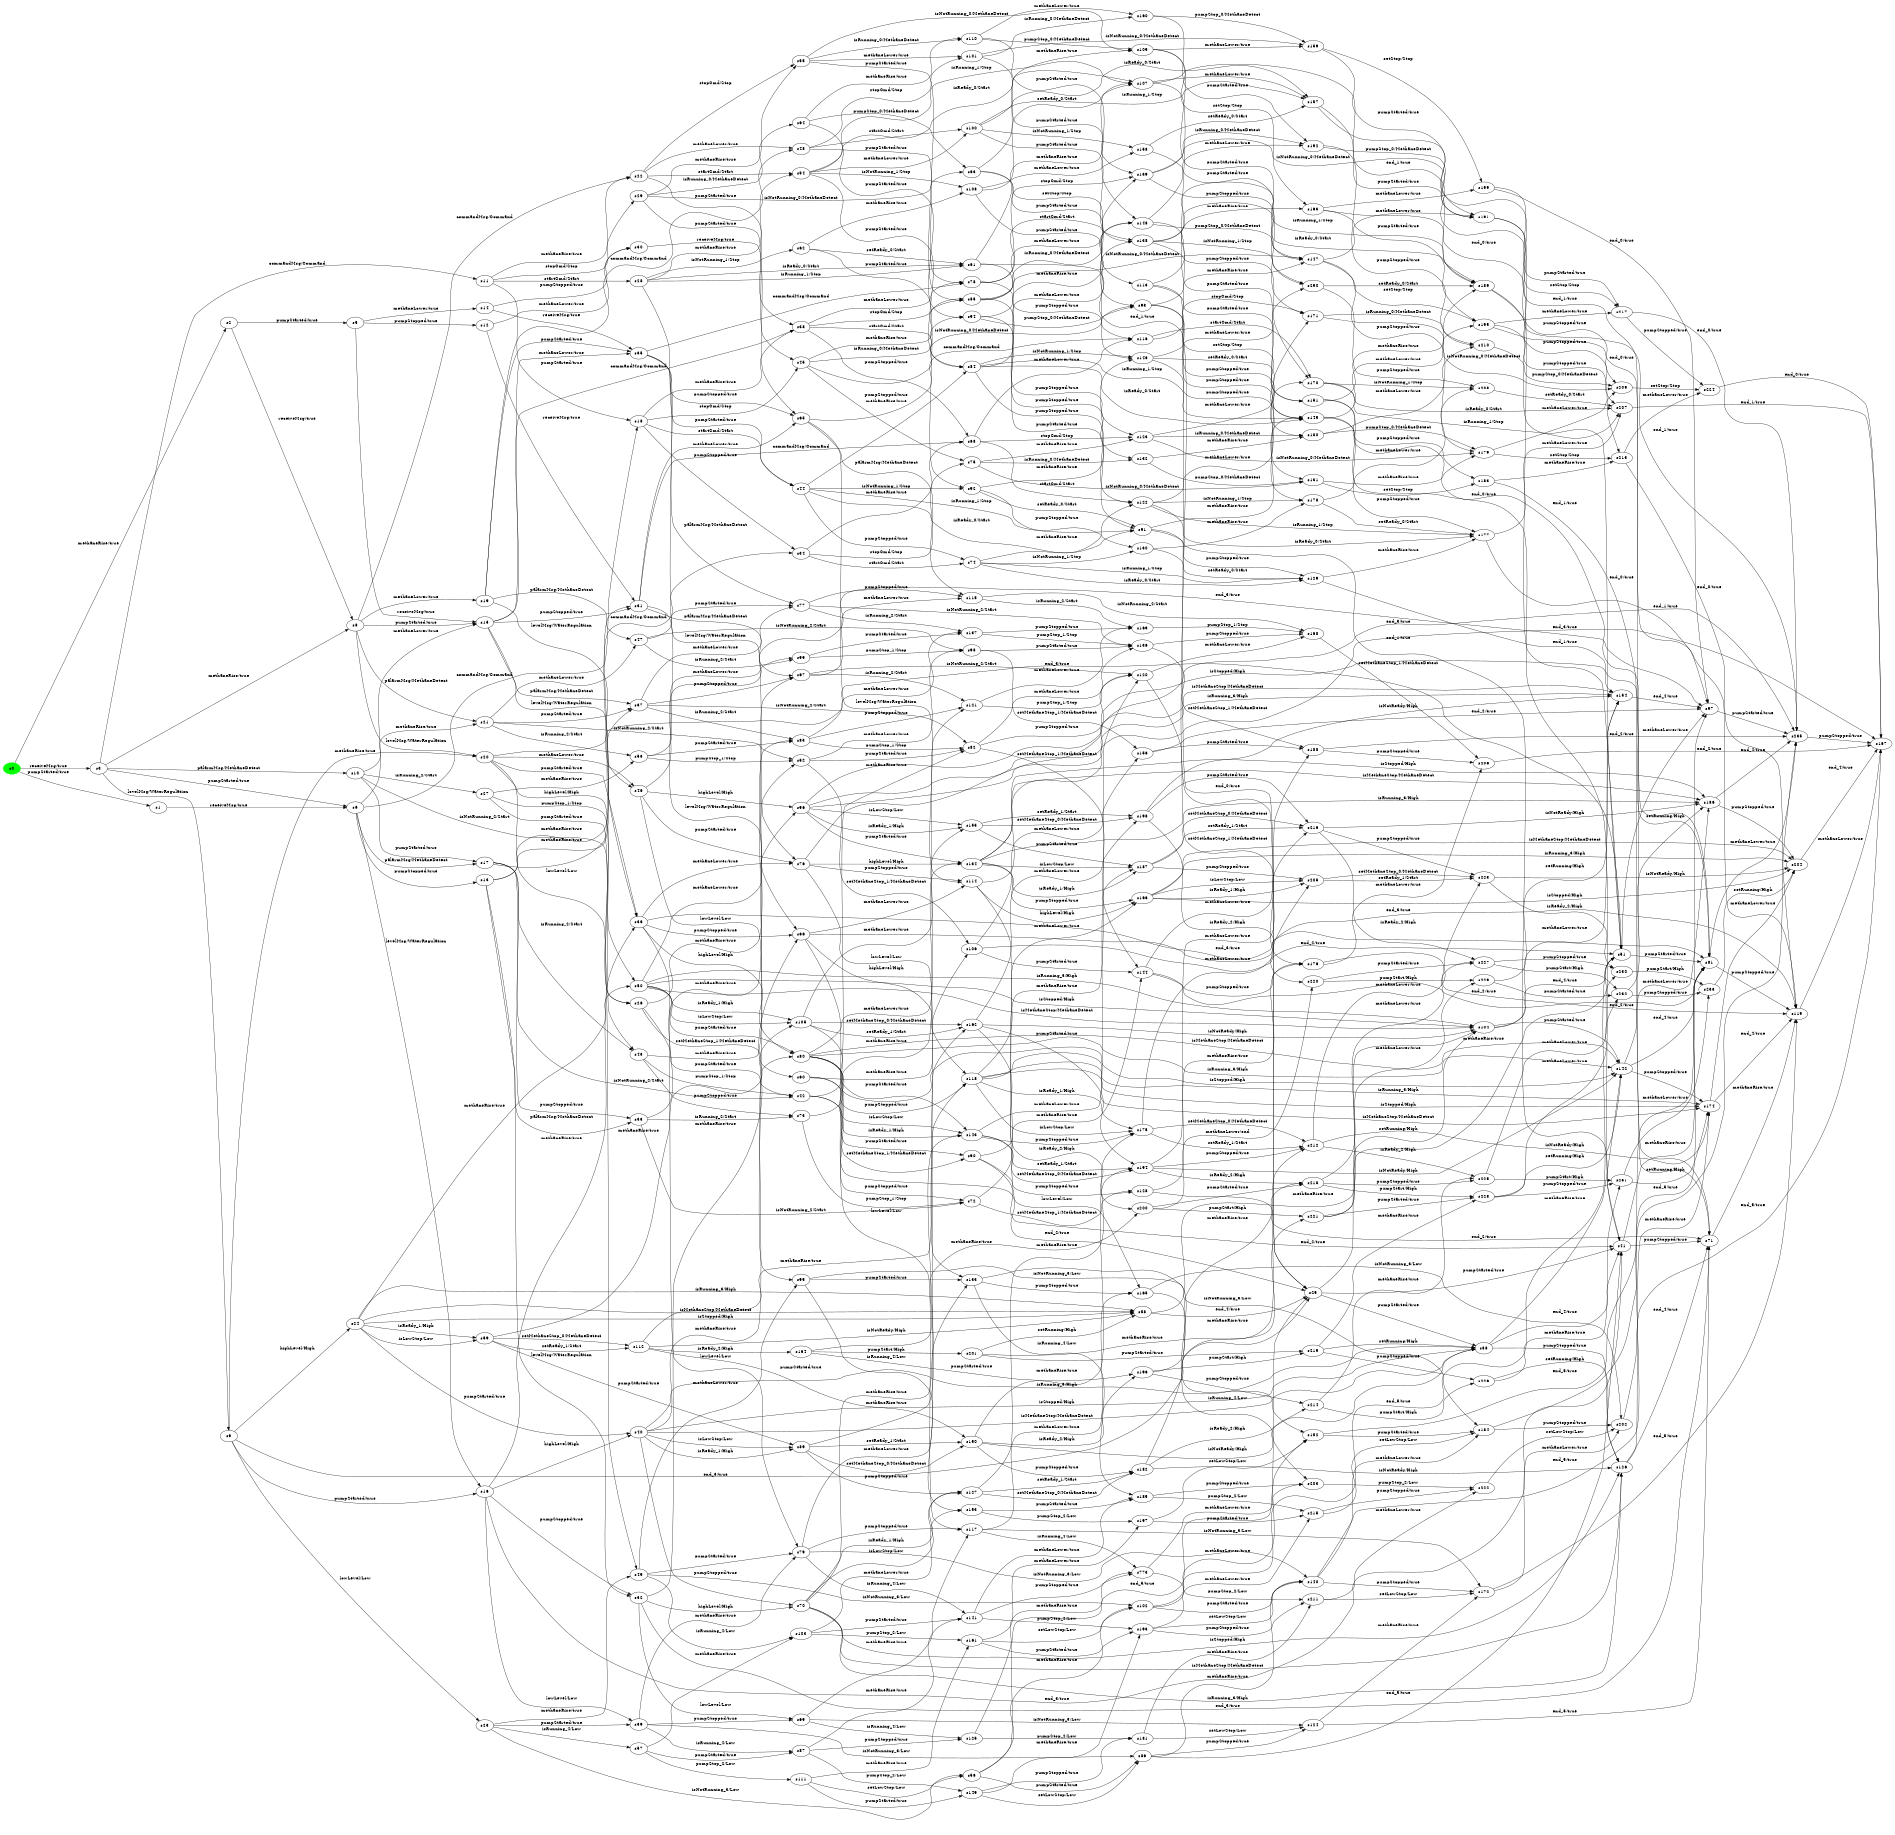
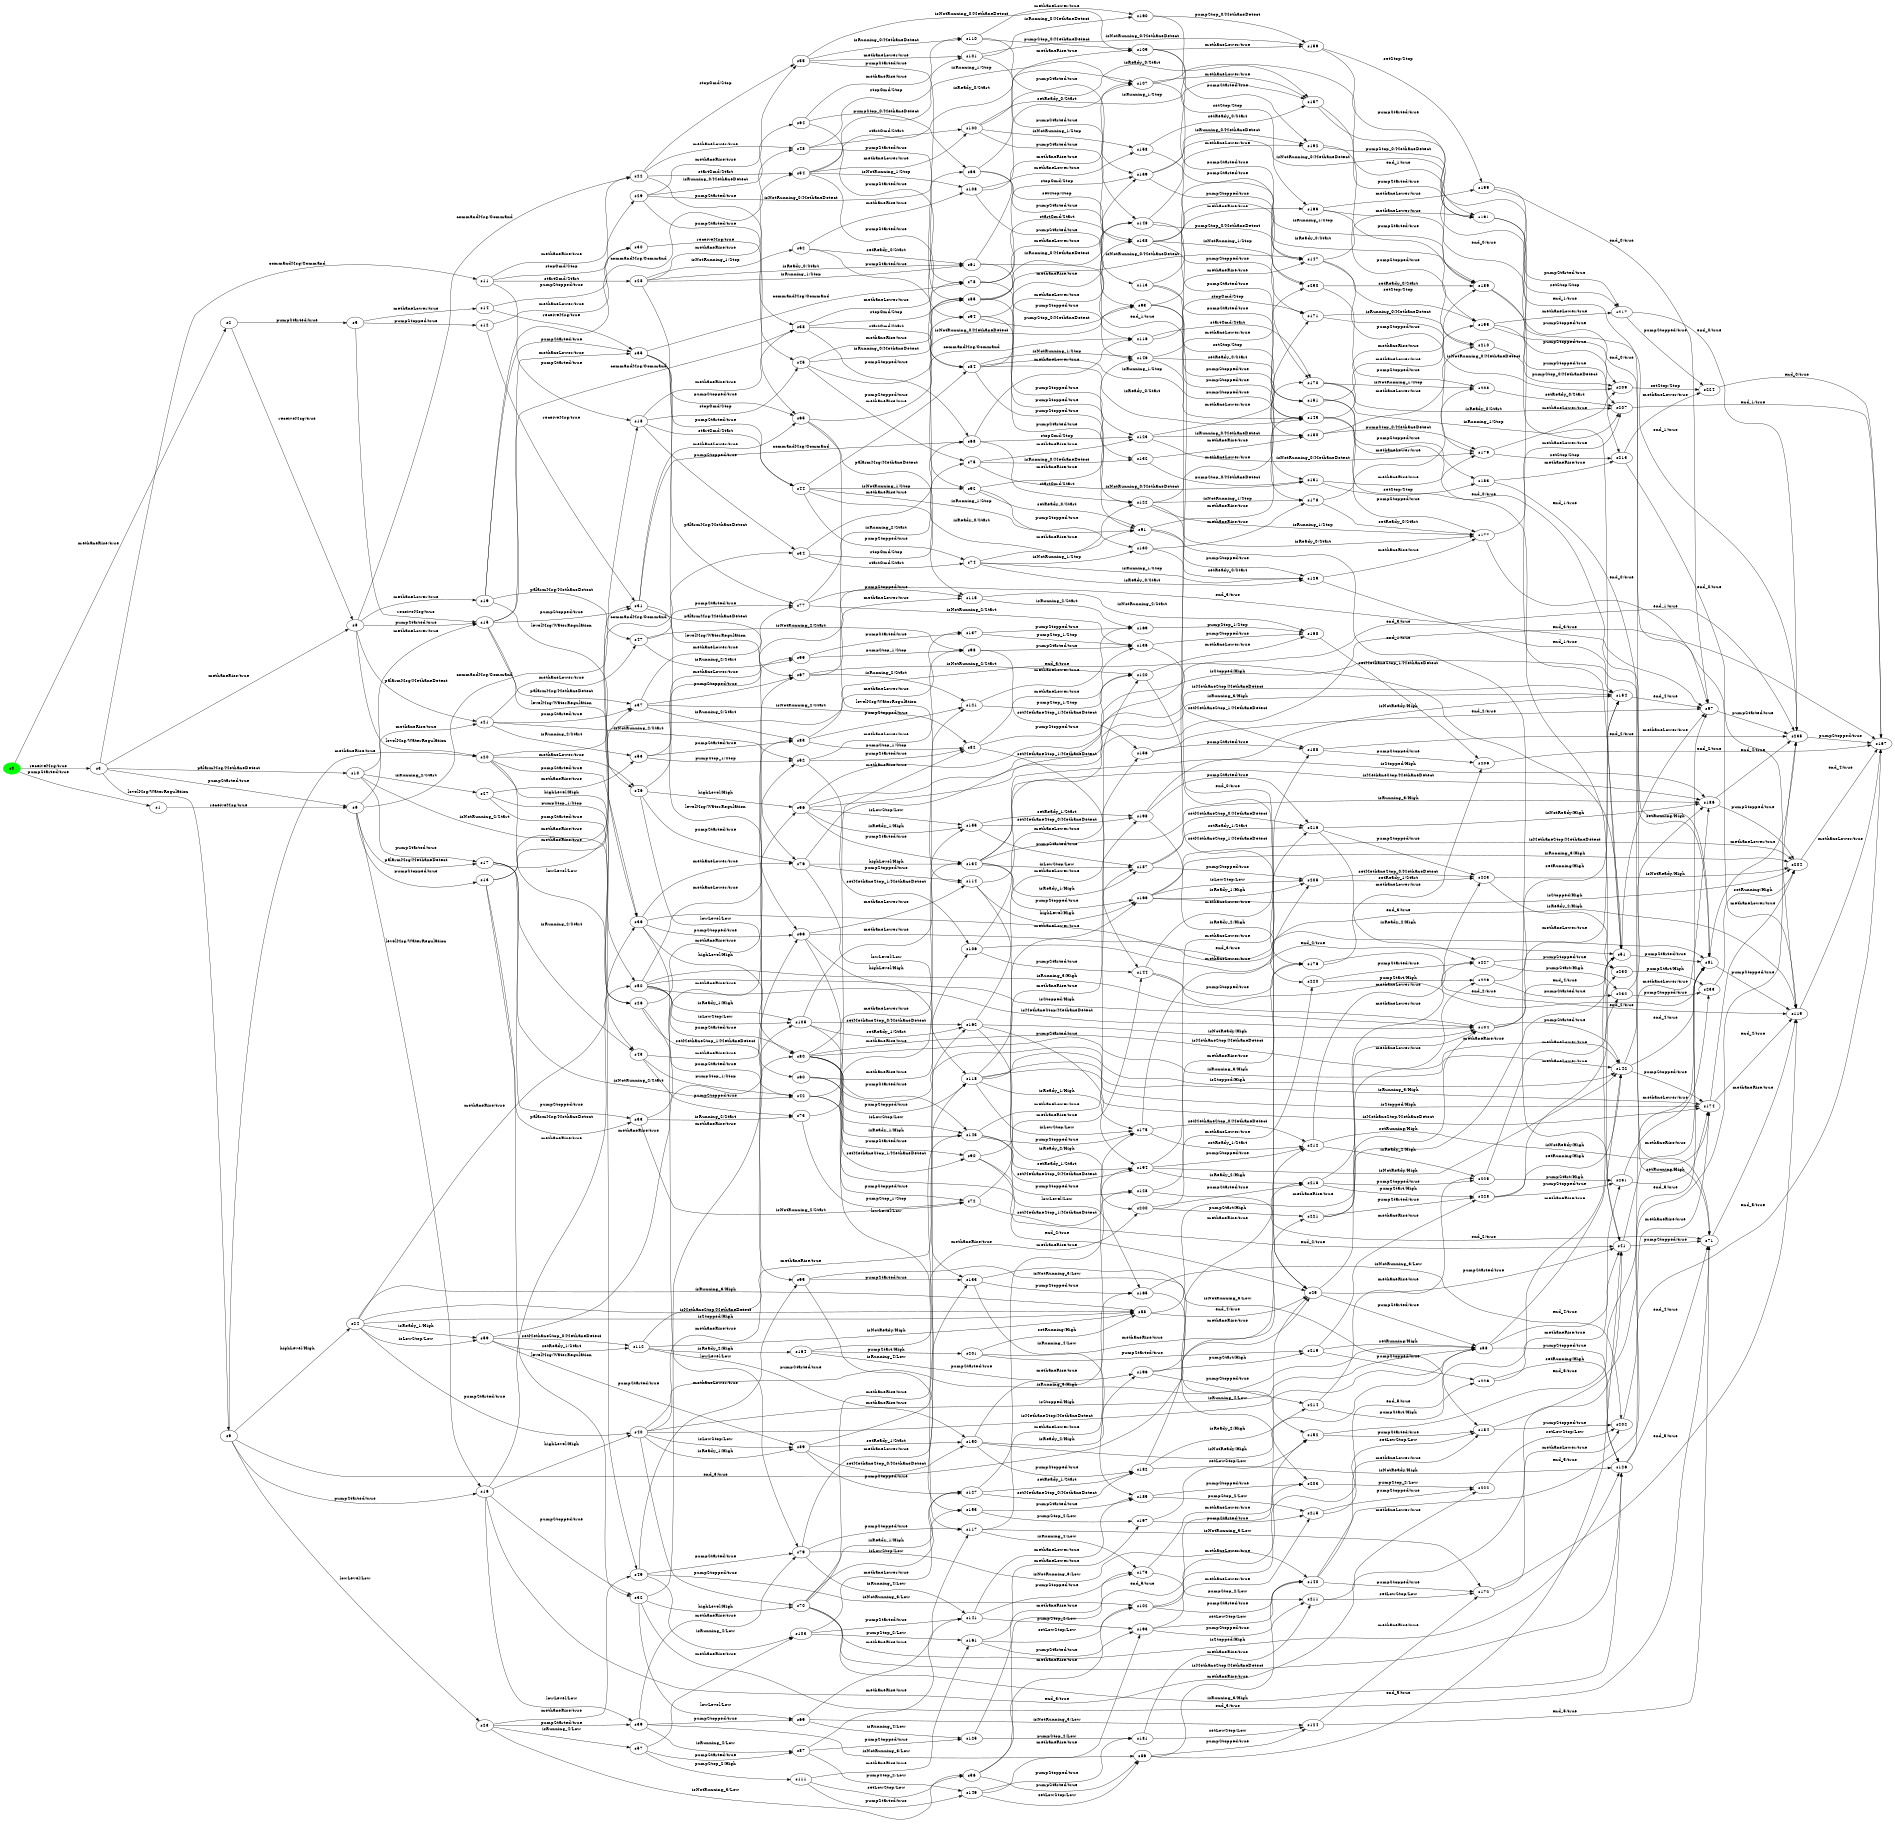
edge "s77" -> "s137": now "s77" -> "s85"
edge "s200" -> "s220": label " methaneLower/end " -> " methaneLower/true "
node "s773": label "s773" -> "s173"
edge "s57" -> "s111": label " pumpStop_2/Low " -> " pumpStop_2/High "
